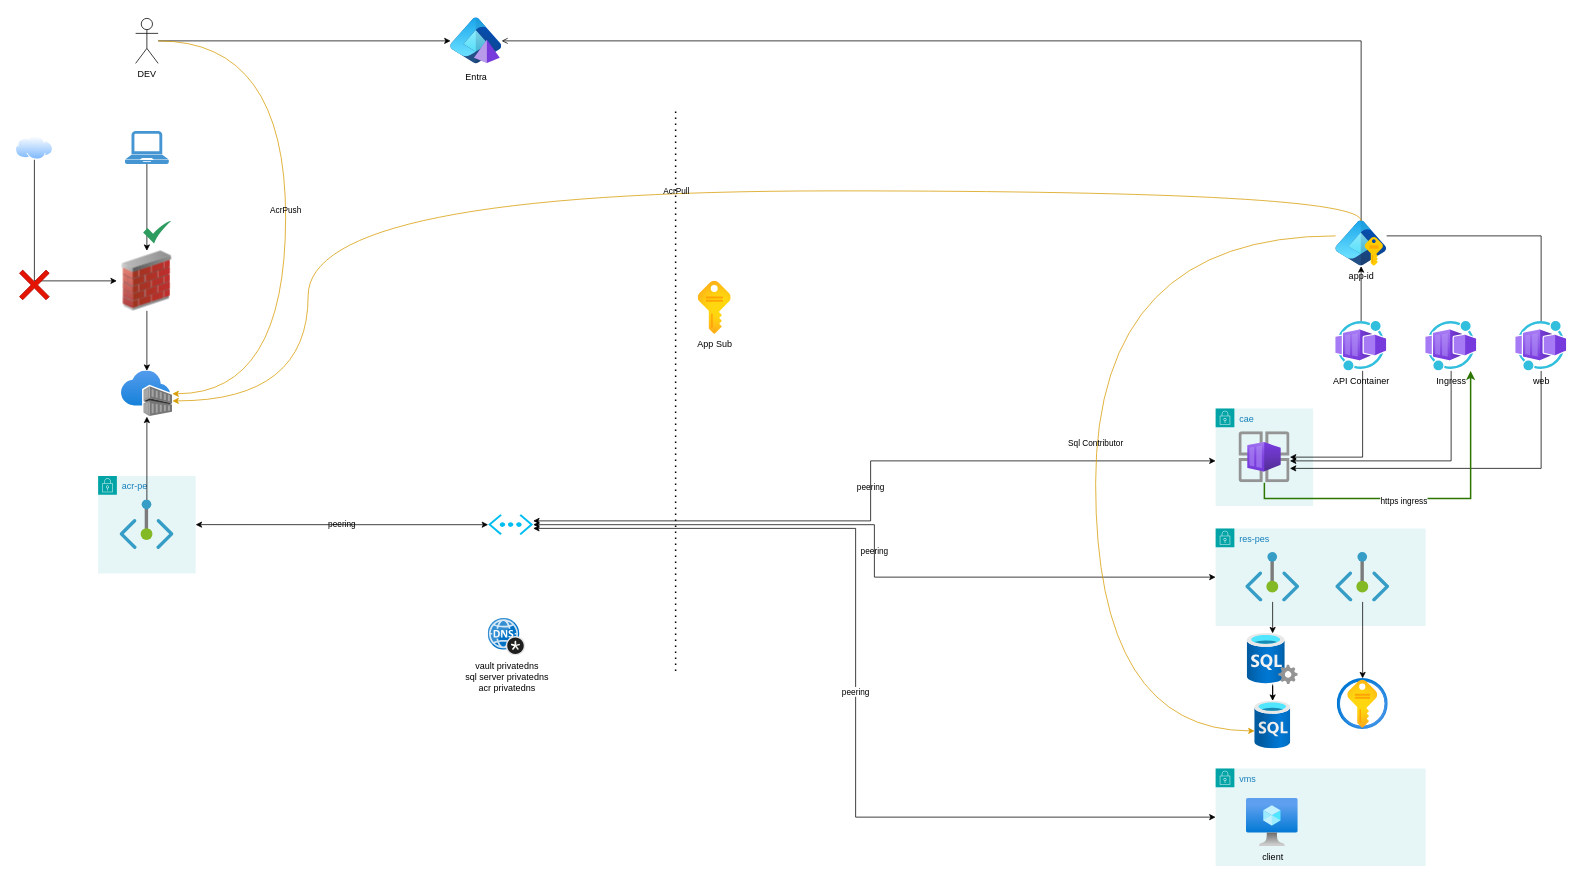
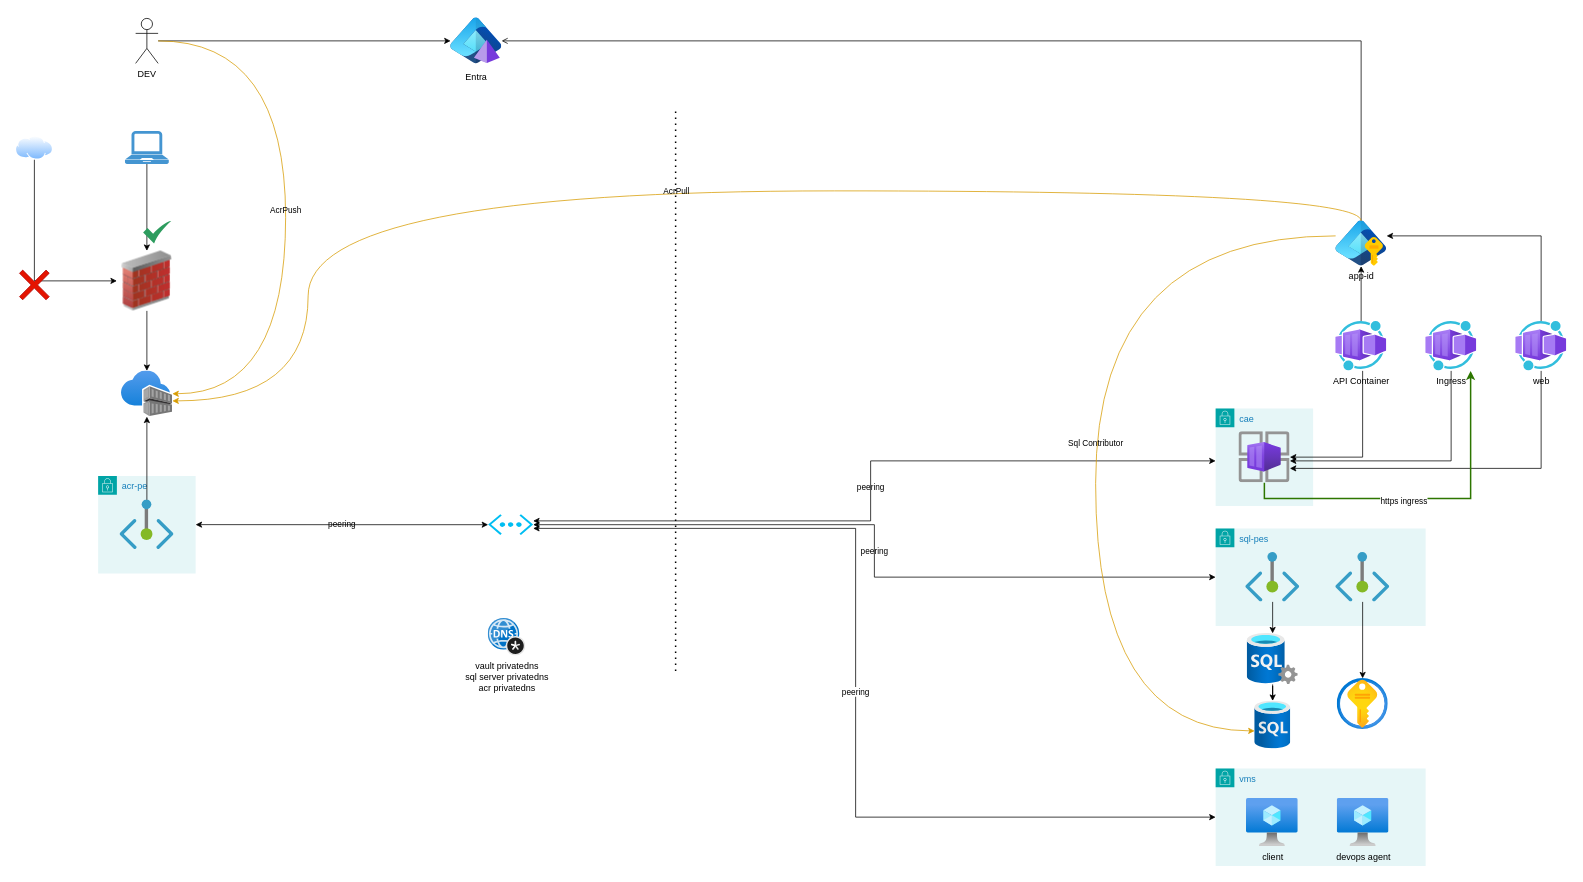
edge "app-id" -- "web": arrowhead none -> classic
node "App Sub": removed
node "res-pes": label "res-pes" -> "sql-pes"
node "devops agent": added
